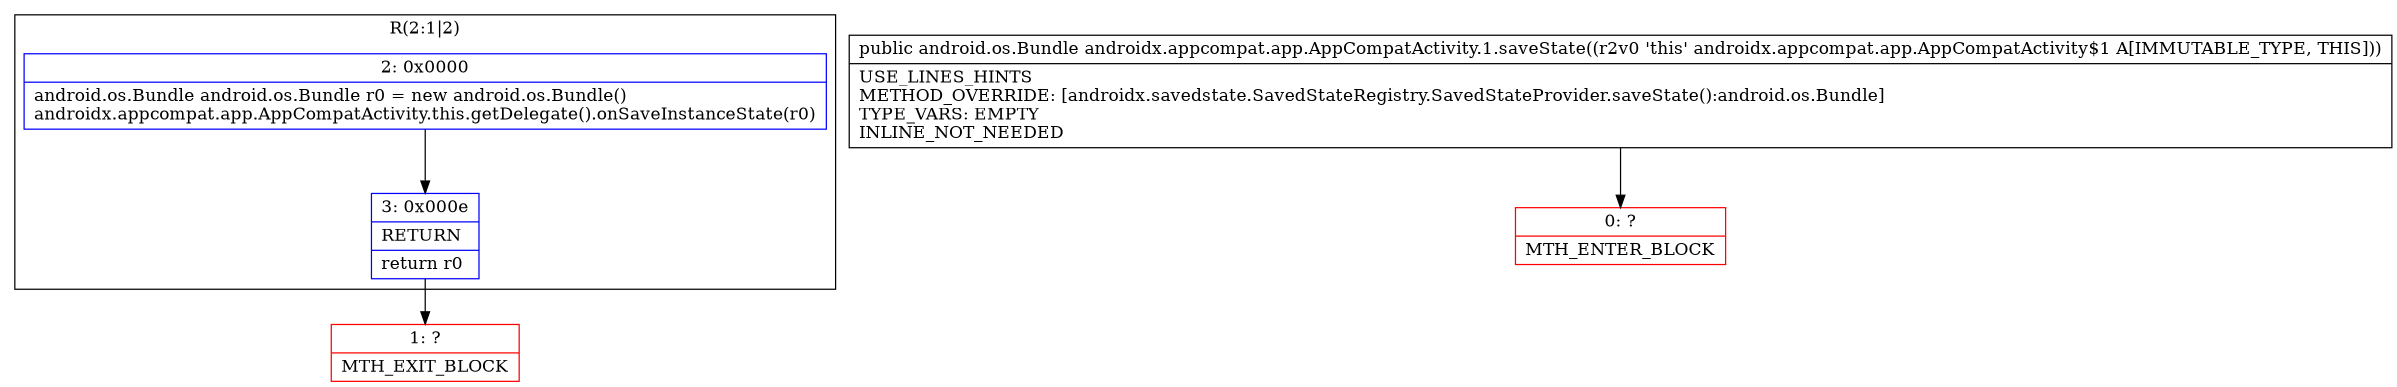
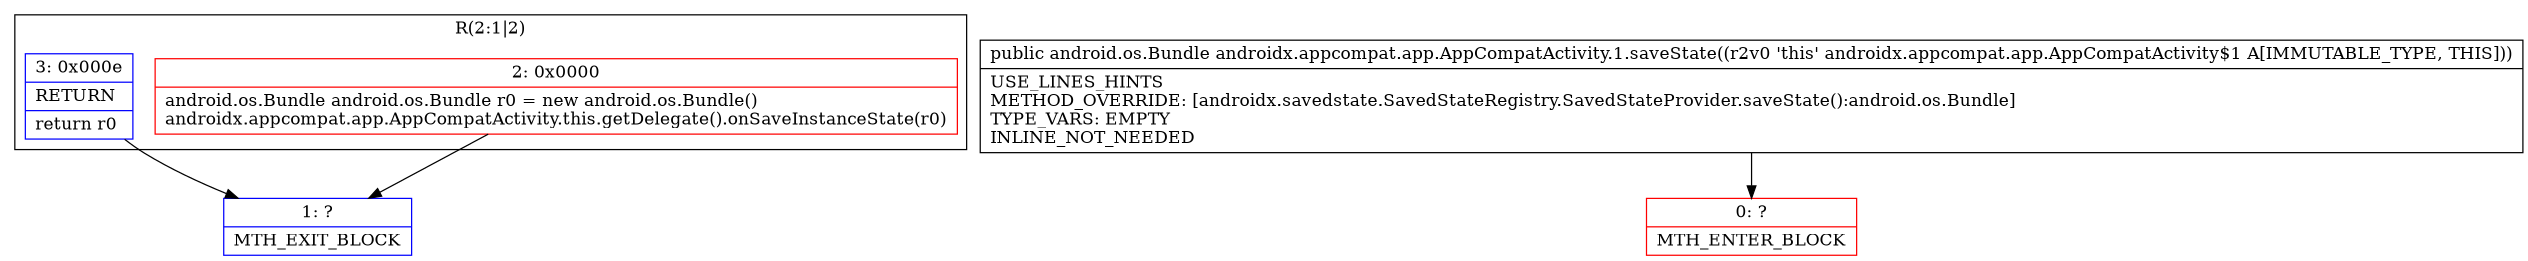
node "2: 0x0000": color blue -> red
edge "2: 0x0000" -> "3: 0x000e": now "2: 0x0000" -> "1: ?"
node "1: ?": color red -> blue
